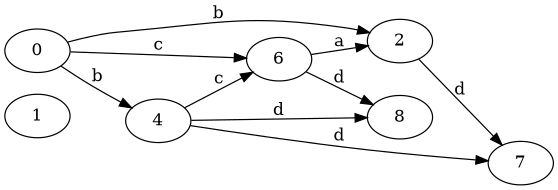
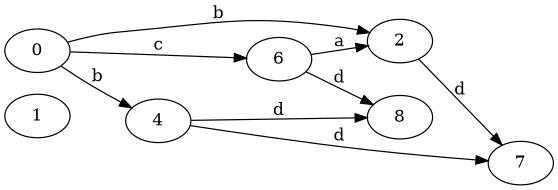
edge "4" -> "6": removed, label "c"
